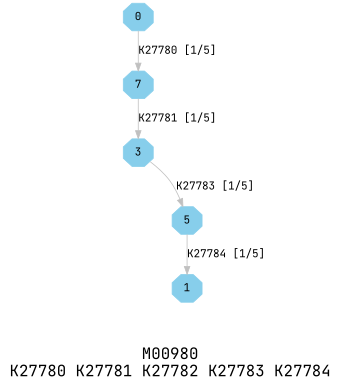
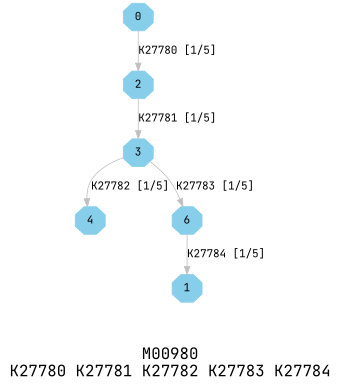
node "7": label "7" -> "2"
node "4": added
node "5": label "5" -> "6"
